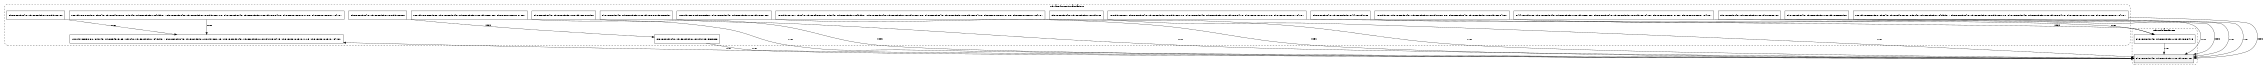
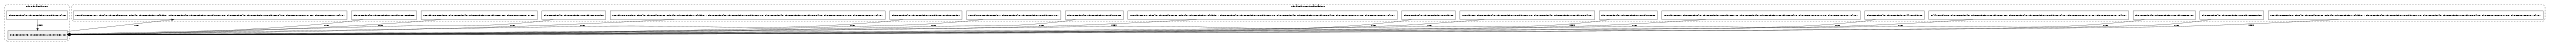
edge "CharacsDisplayLinePositionFullAttribute" -> "CharacsDisplayLinePositionAttributeValue": now "CharacsDisplayLinePositionFullAttribute" -> "CharacsDisplayLinePositionAttributeType"
edge "AttributeSet" -> "CharacsDisplayLinePositionAttributeValue": now "AttributeSet" -> "CharacsDisplayLinePositionAttributeType"
edge "AttributeMapList" -> "AttributeSetMap": now "AttributeMapList" -> "CharacsDisplayLinePositionAttributeType"
edge "CharacsDisplayLinePositionAttributeMap" -> "AttributeSetMap": now "CharacsDisplayLinePositionAttributeMap" -> "CharacsDisplayLinePositionAttributeType"
edge "CharacsDisplayLinePositionAttributeSet" -> "CharacsDisplayLinePositionAttributeMetadata": now "CharacsDisplayLinePositionAttributeSet" -> "CharacsDisplayLinePositionAttributeType"
